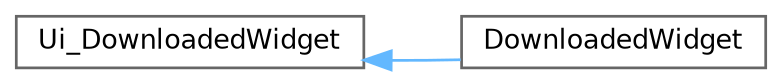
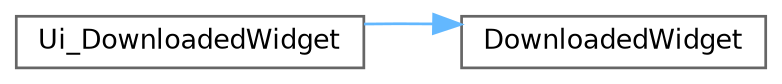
edge "DownloadedWidget" -> "Ui_DownloadedWidget": reversed
